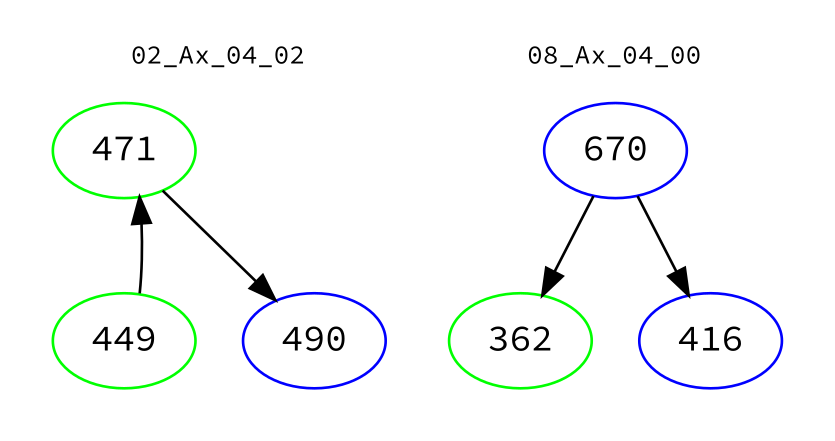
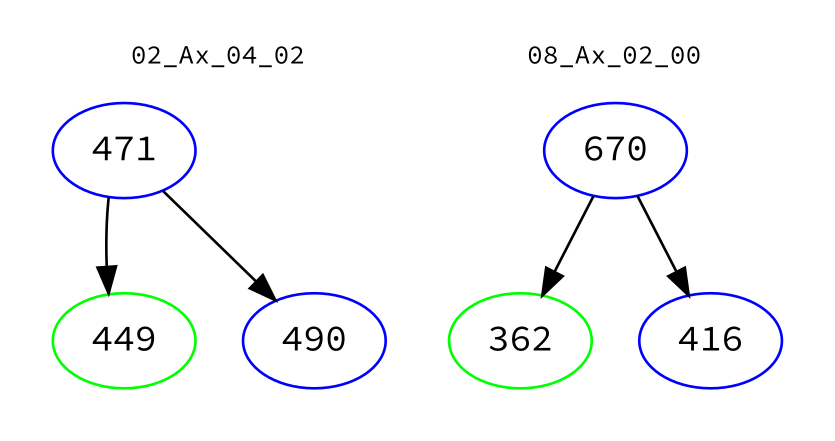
cluster "08_Ax_04_00": label "08_Ax_04_00" -> "08_Ax_02_00"
node "471": color green -> blue
edge "449" -> "471": reversed
